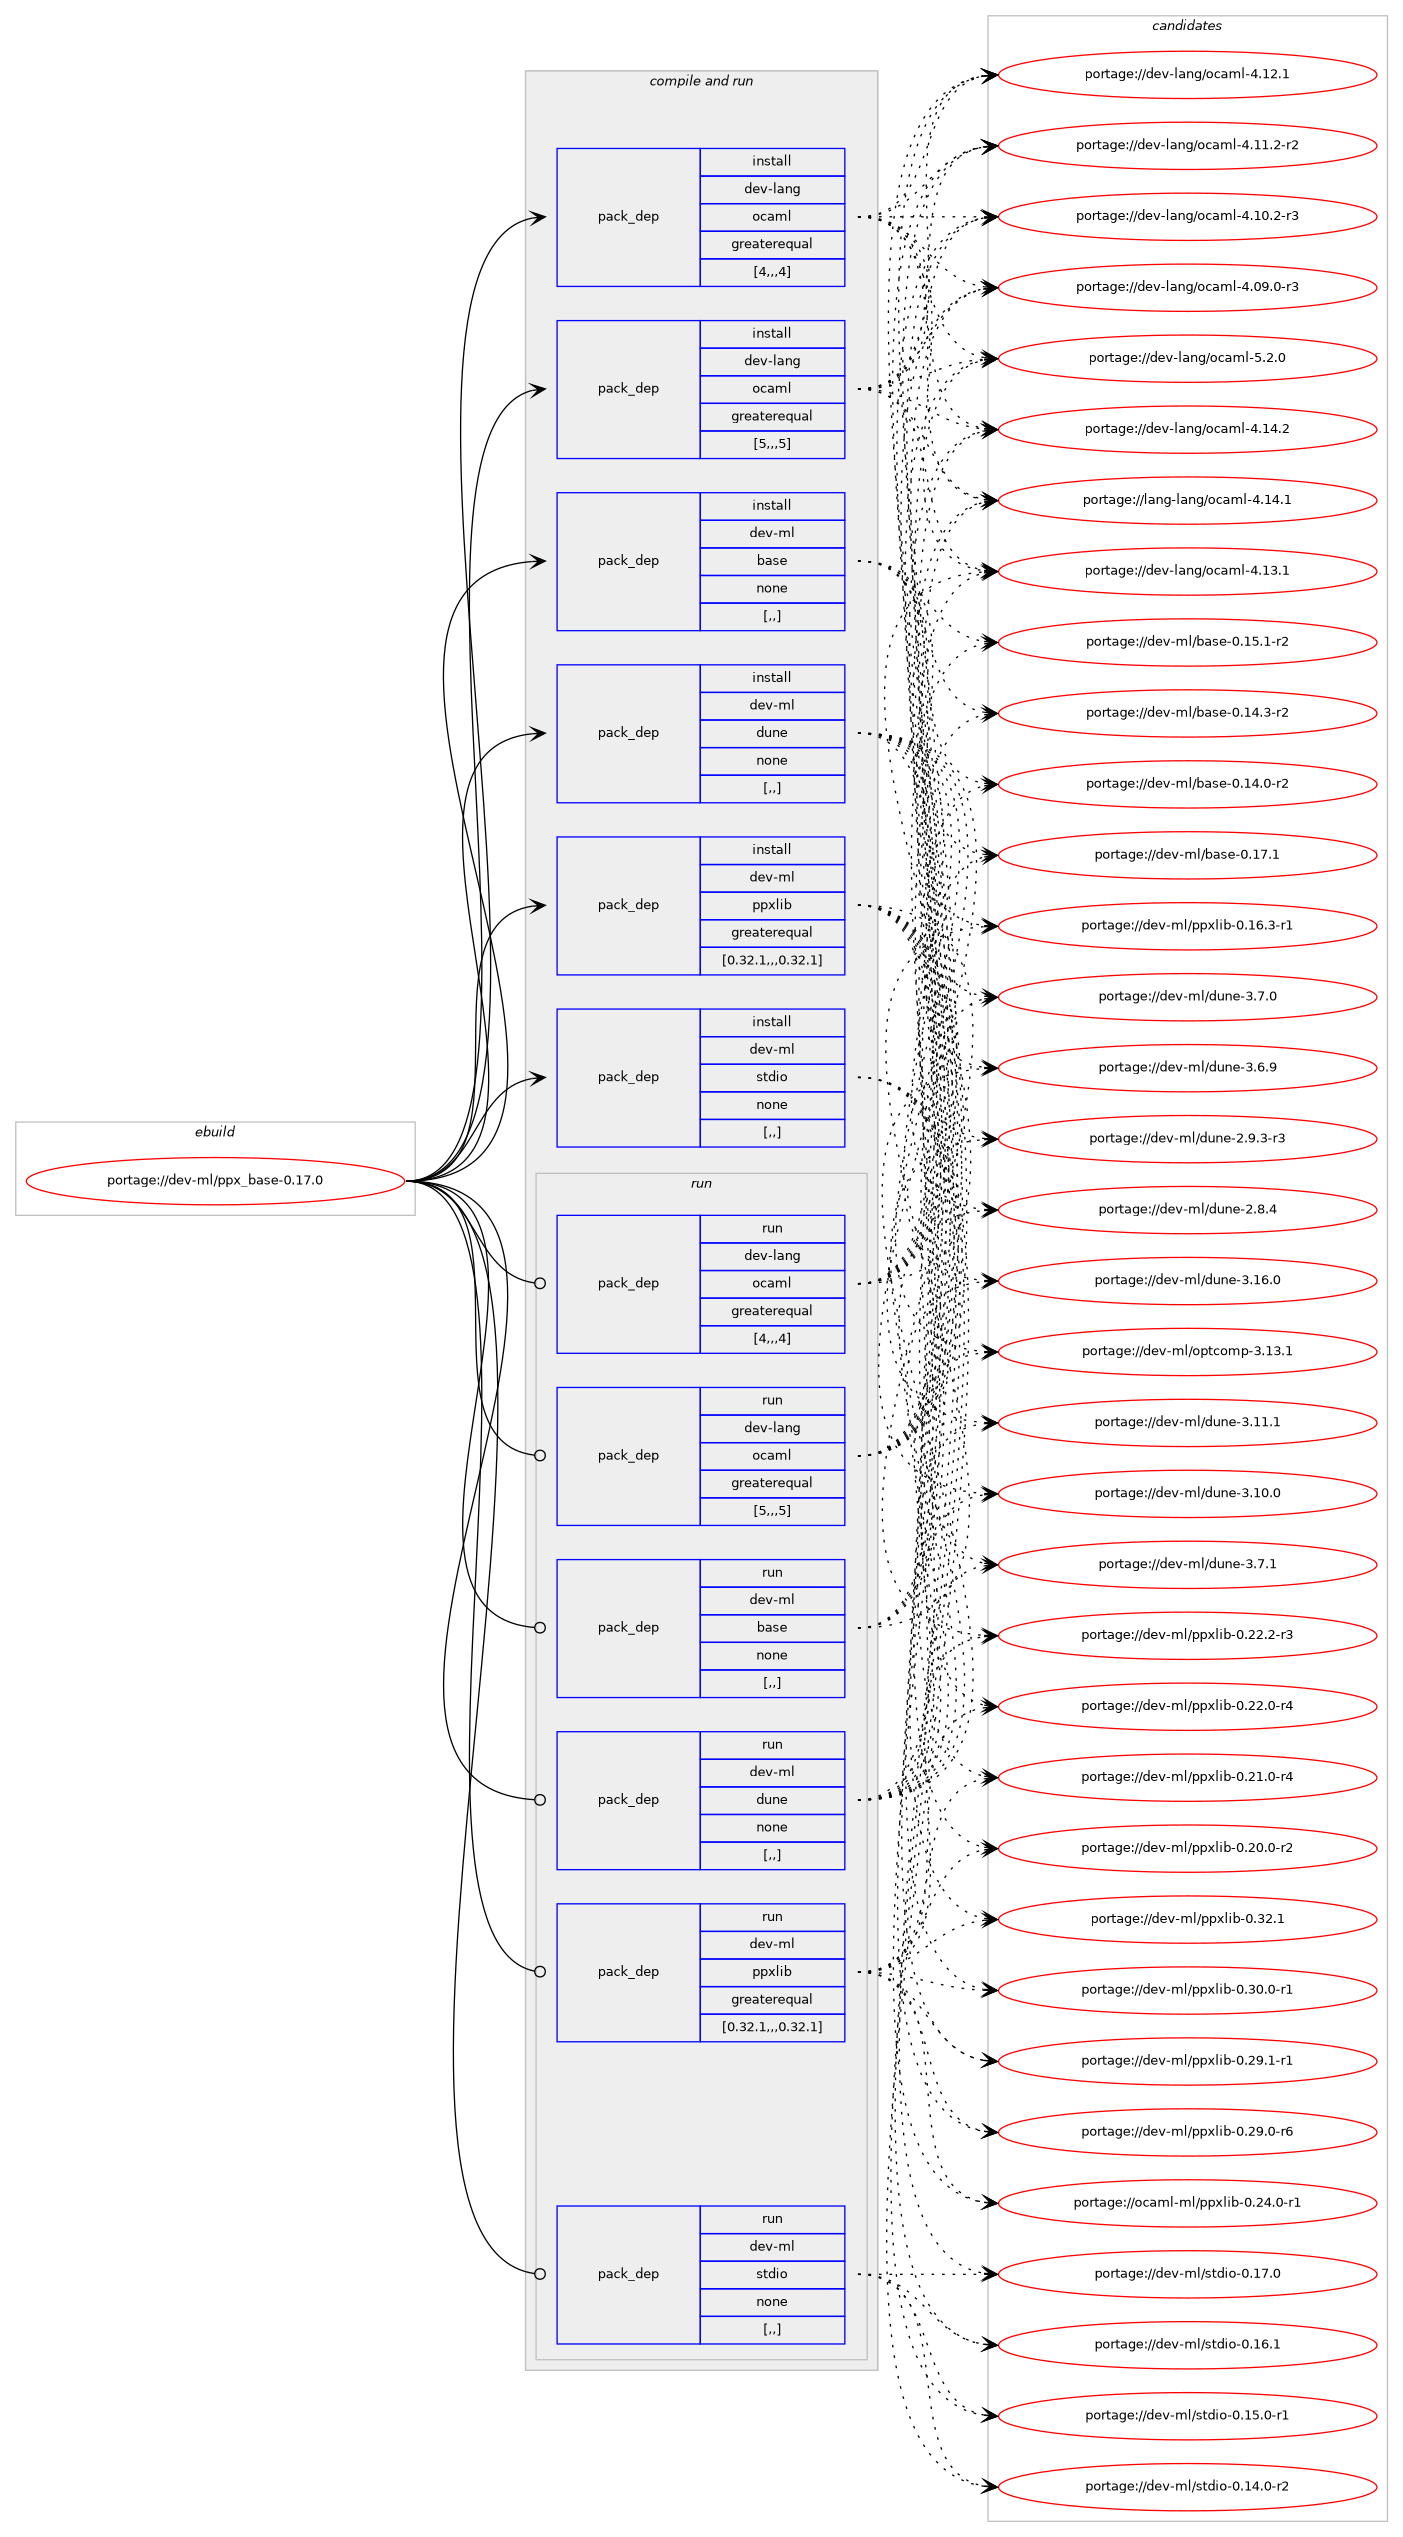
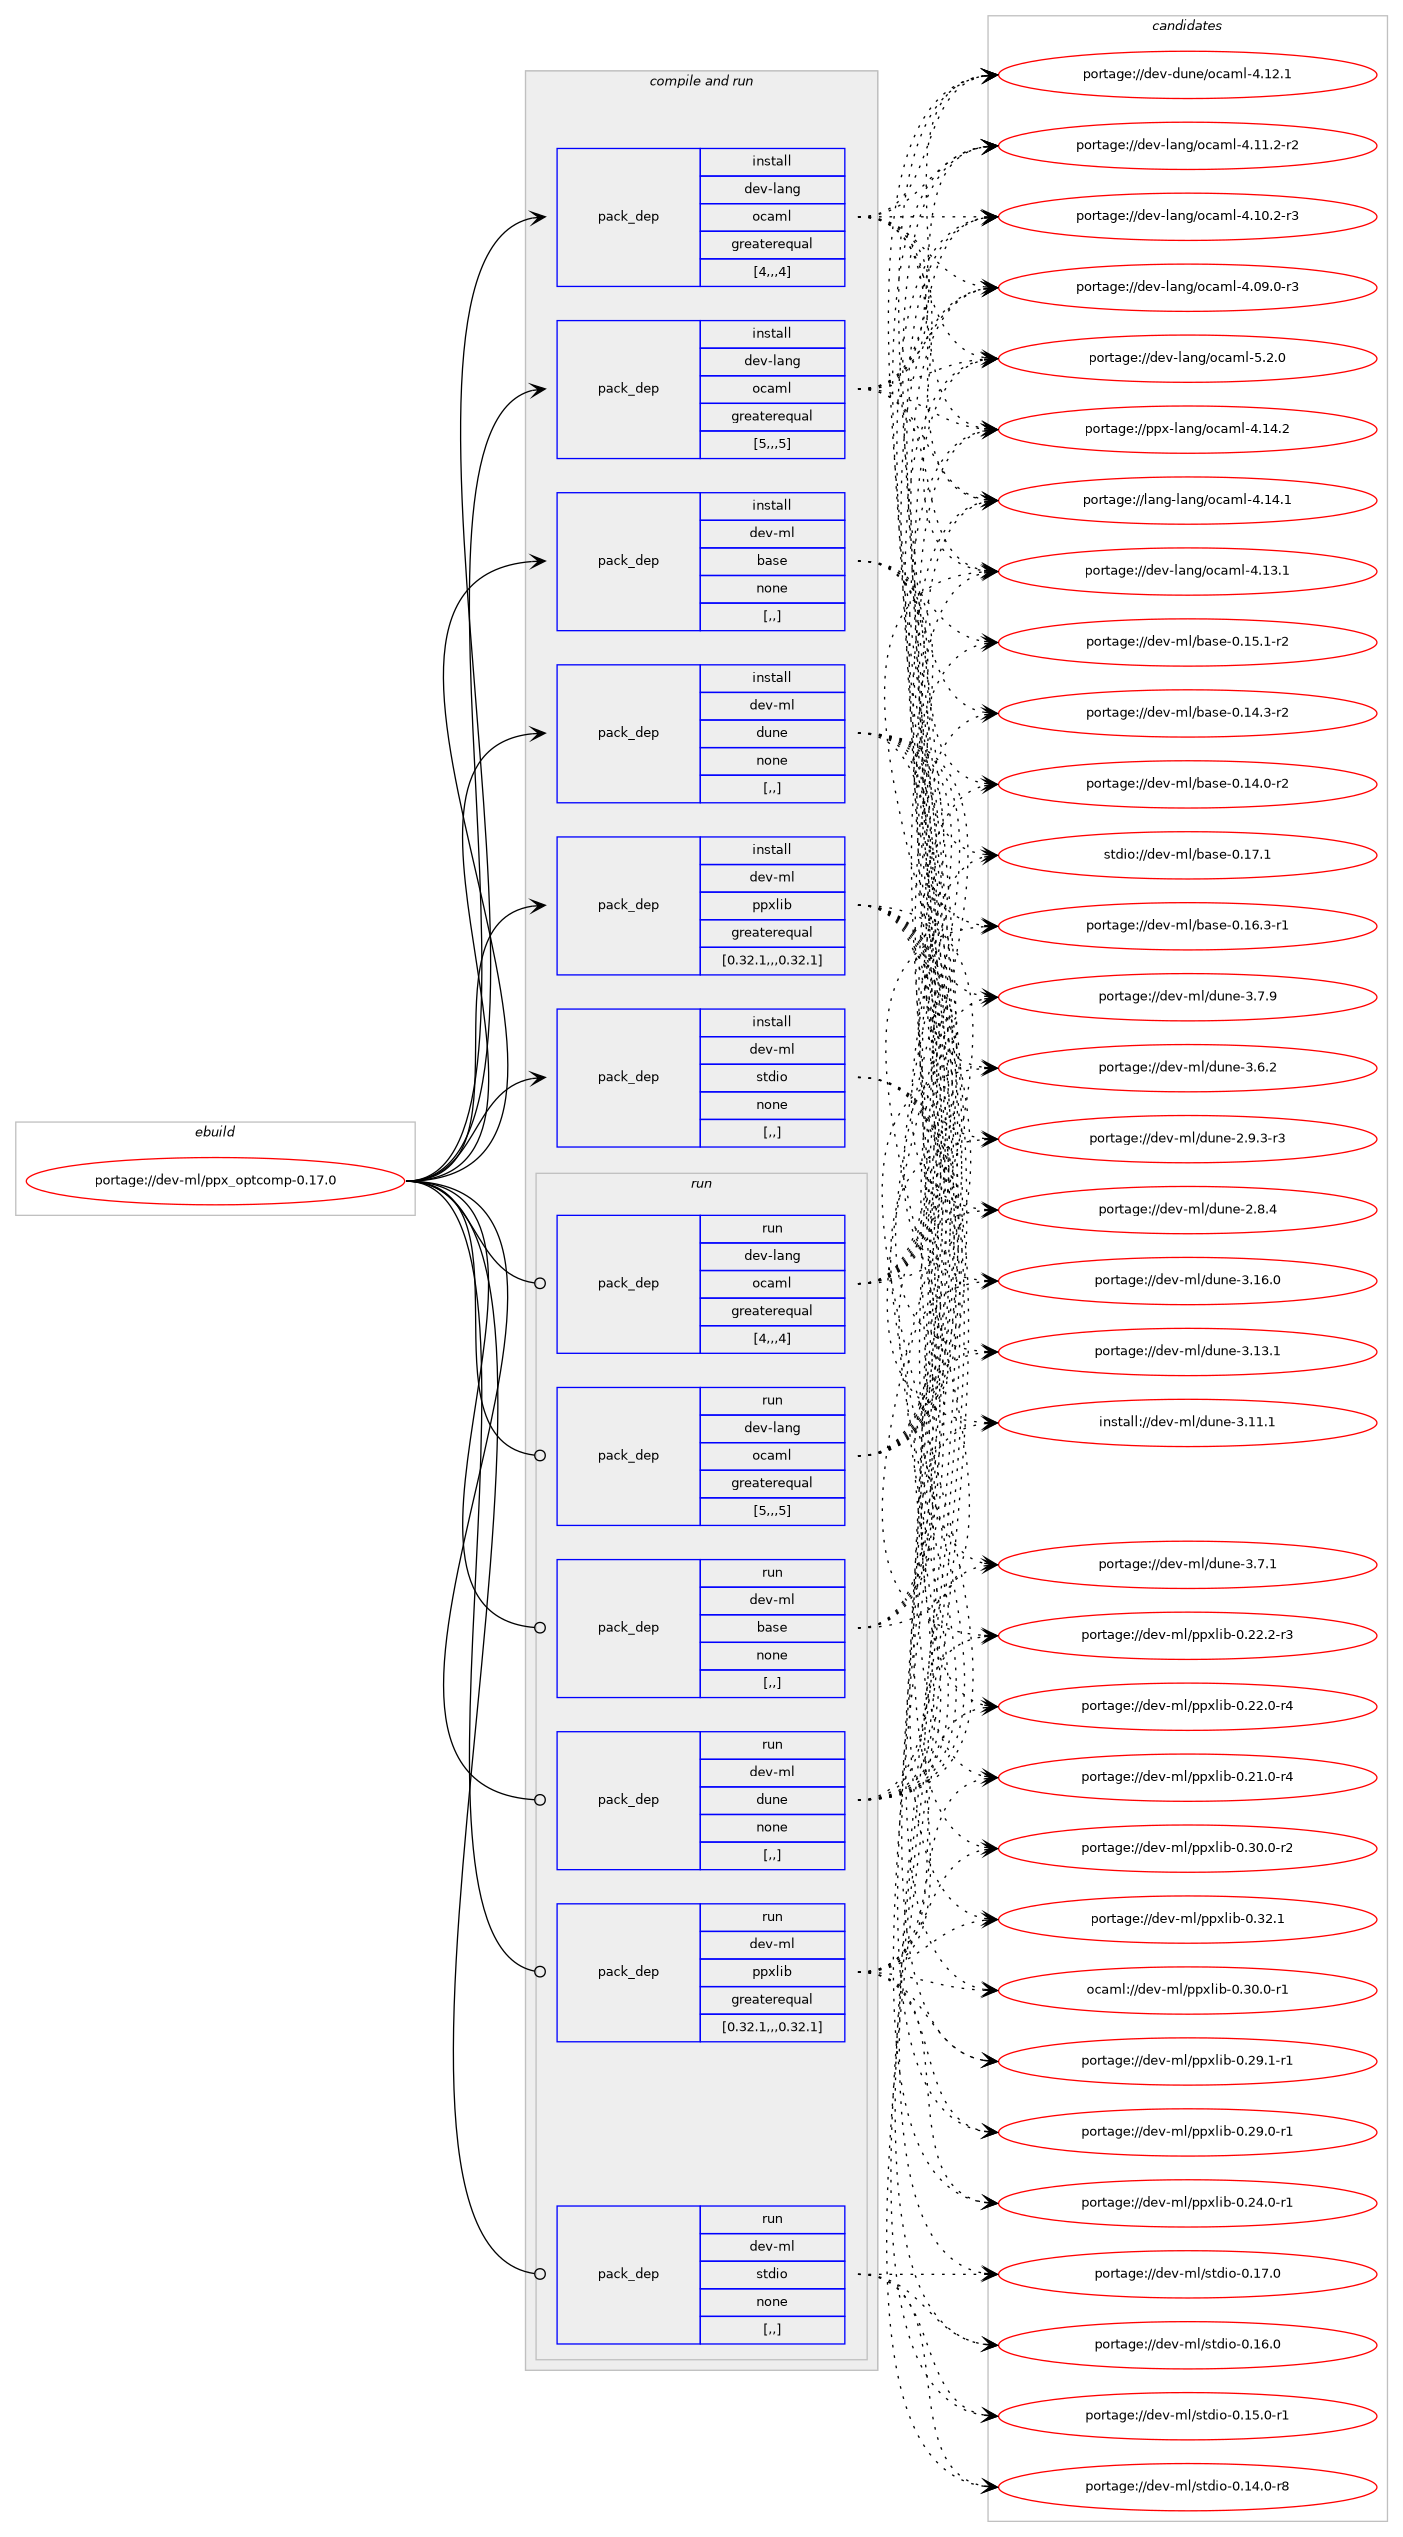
node "portage://dev-lang/ocaml-4.12.1": label "portage://dev-lang/ocaml-4.12.1" -> "portage://dev-dune/ocaml-4.12.1"
node "portage://dev-lang/ocaml-4.14.2": label "portage://dev-lang/ocaml-4.14.2" -> "portage://ppx-lang/ocaml-4.14.2"
node "portage://dev-ml/base-0.17.1": label "portage://dev-ml/base-0.17.1" -> "stdio://dev-ml/base-0.17.1"
node "portage://dev-ml/ppxlib-0.16.3-r1": label "portage://dev-ml/ppxlib-0.16.3-r1" -> "portage://dev-ml/base-0.16.3-r1"
node "portage://dev-ml/dune-3.7.0": label "portage://dev-ml/dune-3.7.0" -> "portage://dev-ml/dune-3.7.9"
node "portage://dev-ml/dune-3.6.9": label "portage://dev-ml/dune-3.6.9" -> "portage://dev-ml/dune-3.6.2"
node "portage://dev-ml/ppx_base-0.17.0": label "portage://dev-ml/ppx_base-0.17.0" -> "portage://dev-ml/ppx_optcomp-0.17.0"
node "portage://dev-ml/optcomp-3.13.1": label "portage://dev-ml/optcomp-3.13.1" -> "portage://dev-ml/dune-3.13.1"
node "portage://dev-ml/dune-3.11.1": label "portage://dev-ml/dune-3.11.1" -> "install://dev-ml/dune-3.11.1"
node "portage://dev-ml/dune-3.10.0": removed
node "portage://dev-ml/ppxlib-0.20.0-r2": label "portage://dev-ml/ppxlib-0.20.0-r2" -> "portage://dev-ml/ppxlib-0.30.0-r2"
node "portage://dev-ml/ppxlib-0.30.0-r1": label "portage://dev-ml/ppxlib-0.30.0-r1" -> "ocaml://dev-ml/ppxlib-0.30.0-r1"
node "portage://dev-ml/ppxlib-0.29.0-r6": label "portage://dev-ml/ppxlib-0.29.0-r6" -> "portage://dev-ml/ppxlib-0.29.0-r1"
node "portage://ocaml-ml/ppxlib-0.24.0-r1": label "portage://ocaml-ml/ppxlib-0.24.0-r1" -> "portage://dev-ml/ppxlib-0.24.0-r1"
node "portage://dev-ml/stdio-0.16.1": label "portage://dev-ml/stdio-0.16.1" -> "portage://dev-ml/stdio-0.16.0"
node "portage://dev-ml/stdio-0.14.0-r2": label "portage://dev-ml/stdio-0.14.0-r2" -> "portage://dev-ml/stdio-0.14.0-r8"
